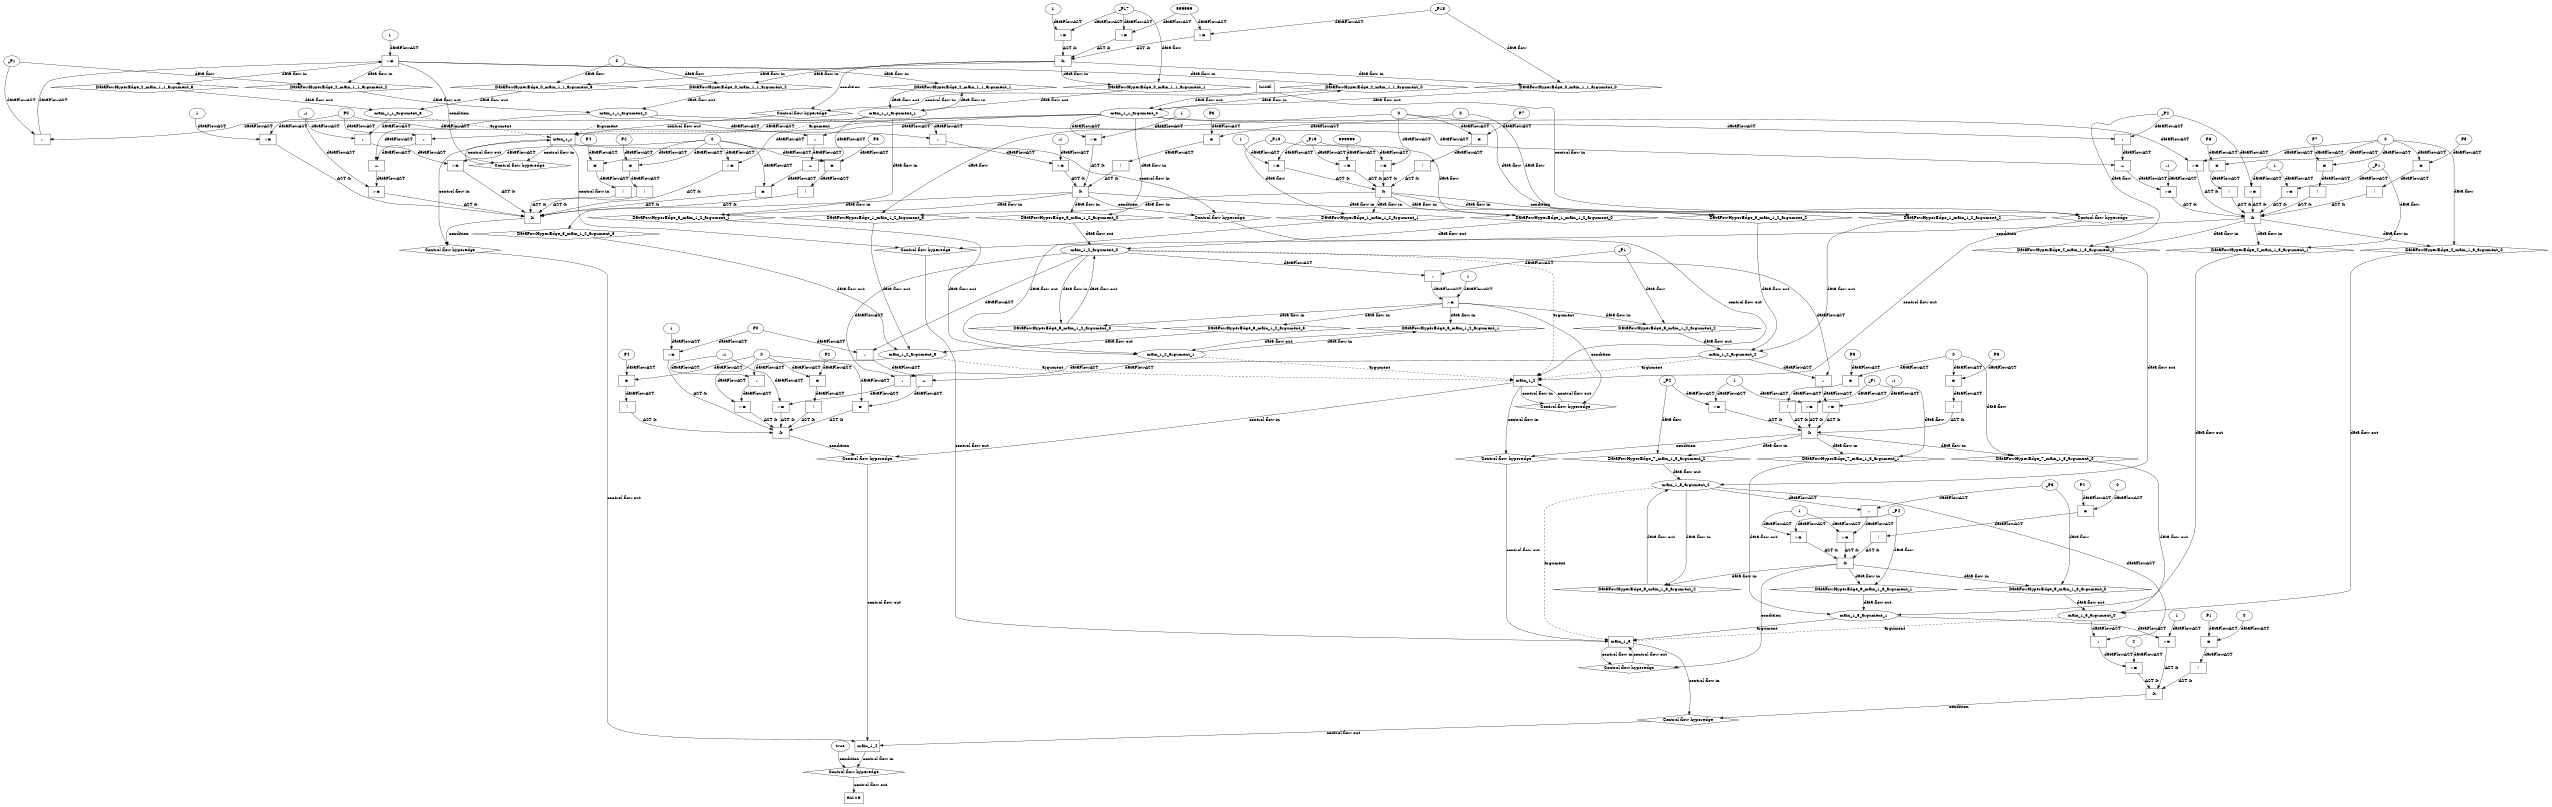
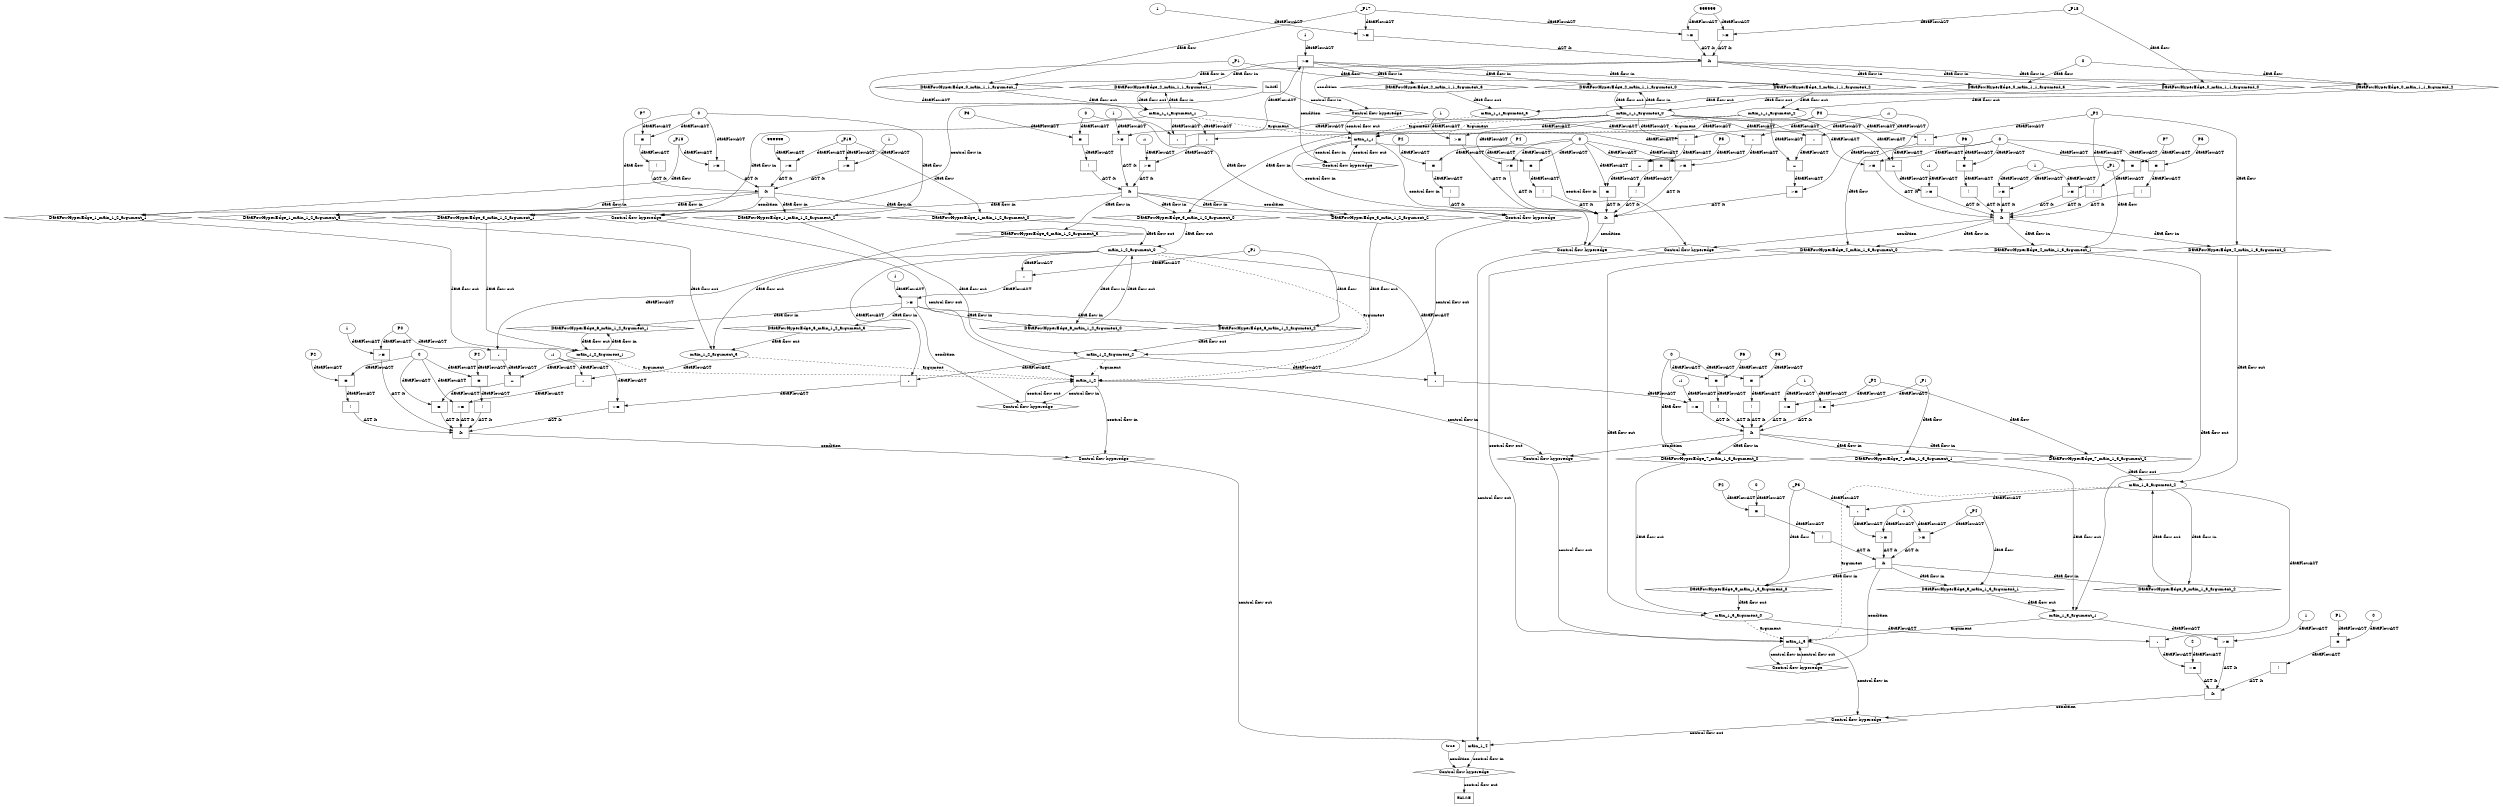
edge "main_1_1_argument_0" -> "main_1_1": added, label "argument"
